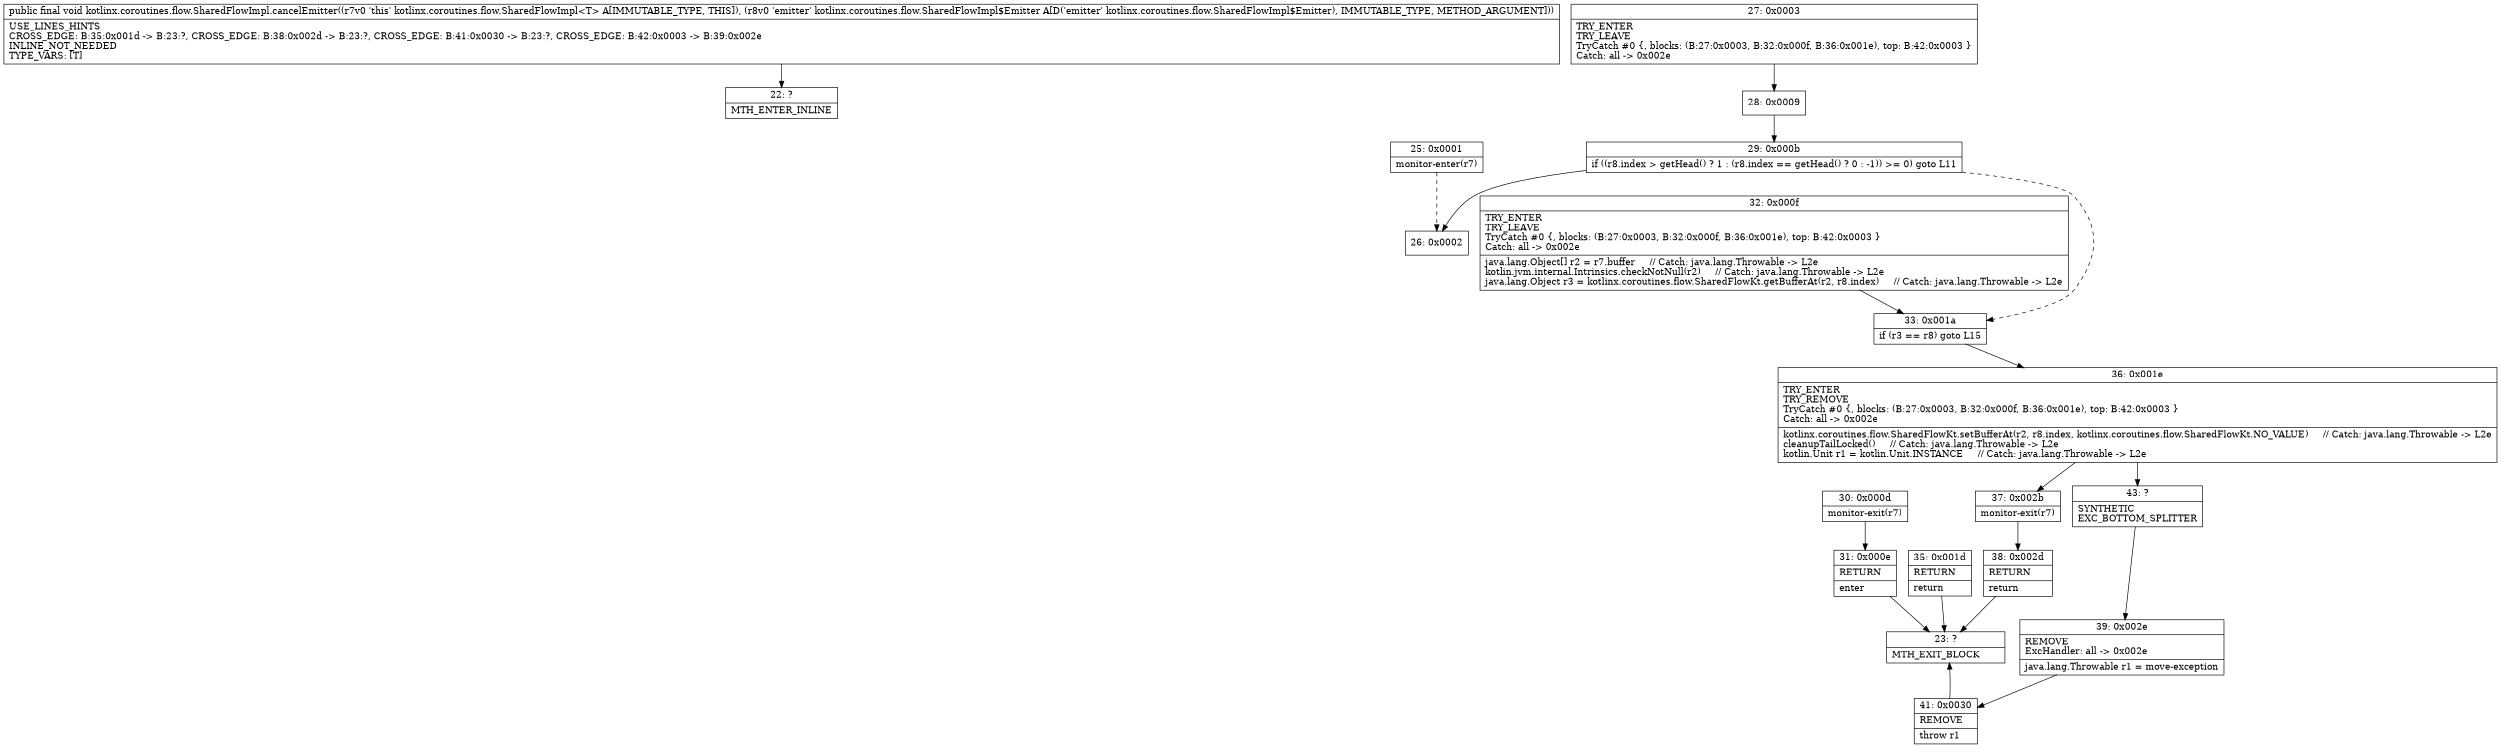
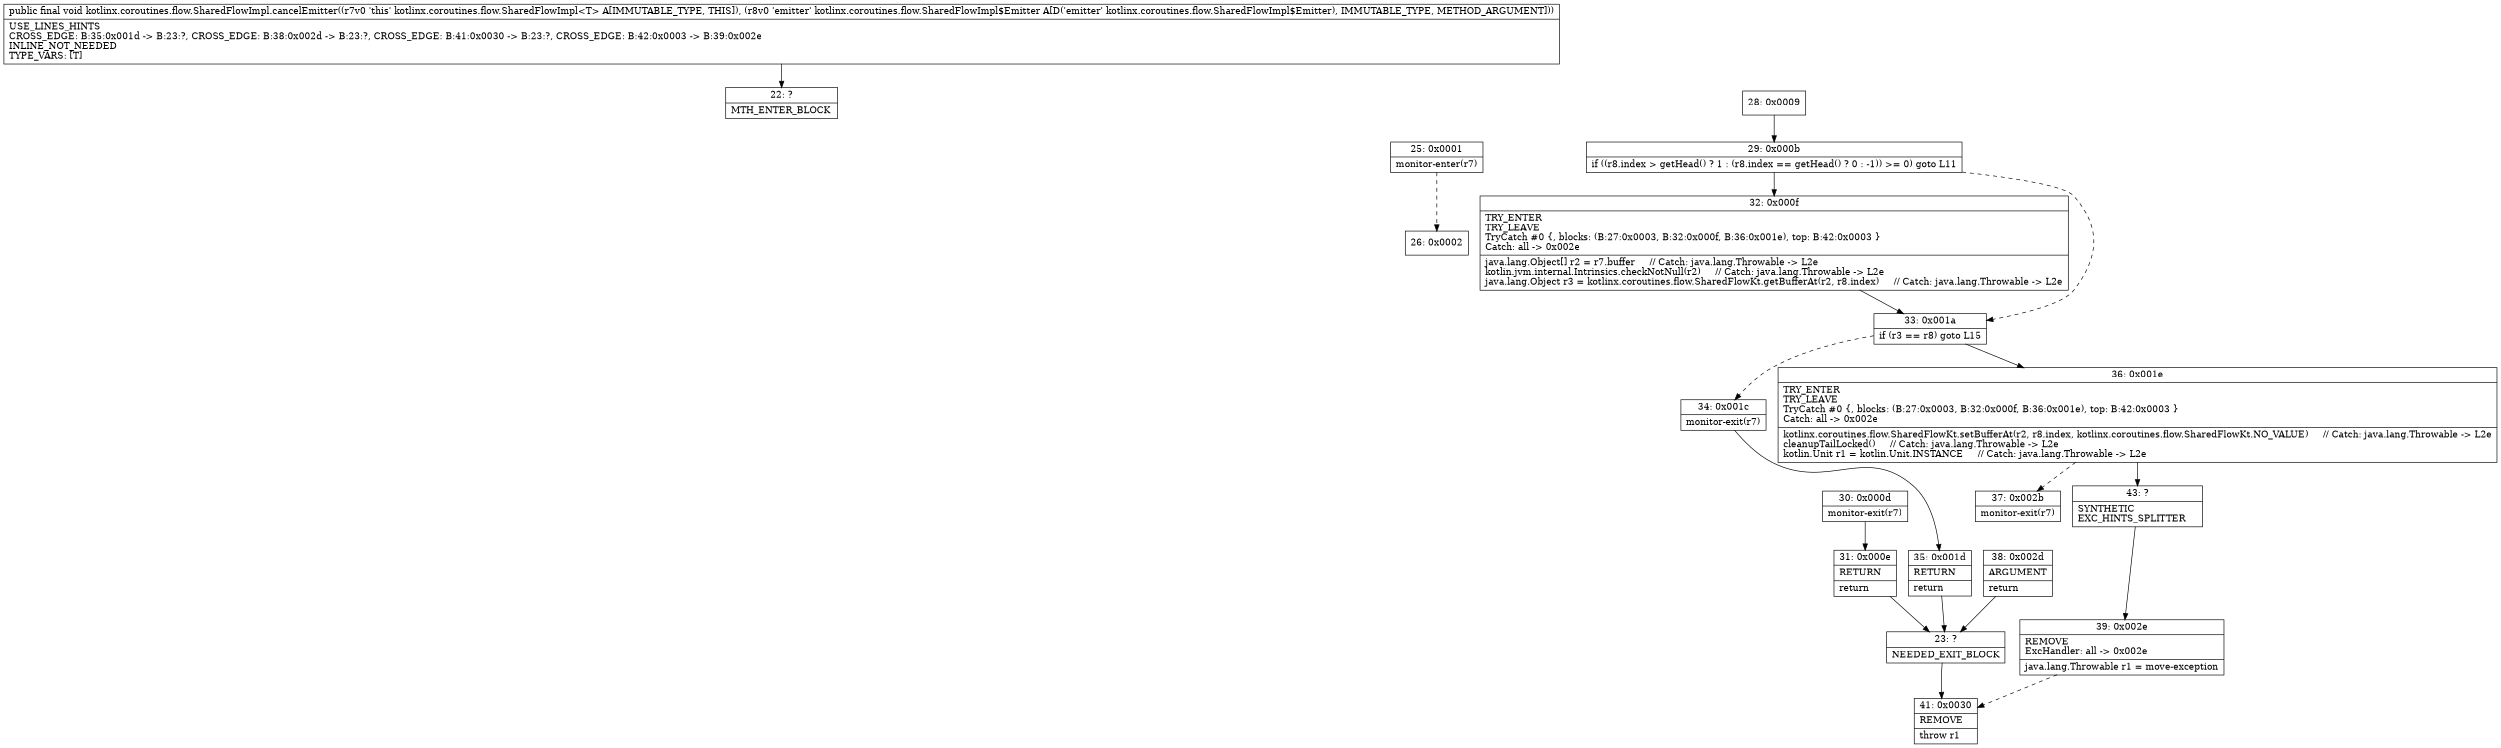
node "27: 0x0003": removed
node "22: ?": text "MTH_ENTER_INLINE" -> "MTH_ENTER_BLOCK"
edge "29: 0x000b" -> "26: 0x0002": now "29: 0x000b" -> "32: 0x000f"
node "36: 0x001e": text "TRY_REMOVE" -> "TRY_LEAVE"
node "34: 0x001c": added
edge "36: 0x001e" -> "37: 0x002b": style solid -> dashed
node "43: ?": text "EXC_BOTTOM_SPLITTER" -> "EXC_HINTS_SPLITTER"
edge "37: 0x002b" -> "38: 0x002d": removed
node "38: 0x002d": text "RETURN" -> "ARGUMENT"
node "31: 0x000e": text "enter" -> "return"
node "23: ?": text "MTH_EXIT_BLOCK" -> "NEEDED_EXIT_BLOCK"
edge "41: 0x0030" -> "23: ?": reversed
edge "39: 0x002e" -> "41: 0x0030": style solid -> dashed
